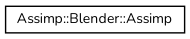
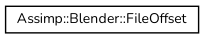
node "Assimp::Blender::Assimp": label "Assimp::Blender::Assimp" -> "Assimp::Blender::FileOffset"
